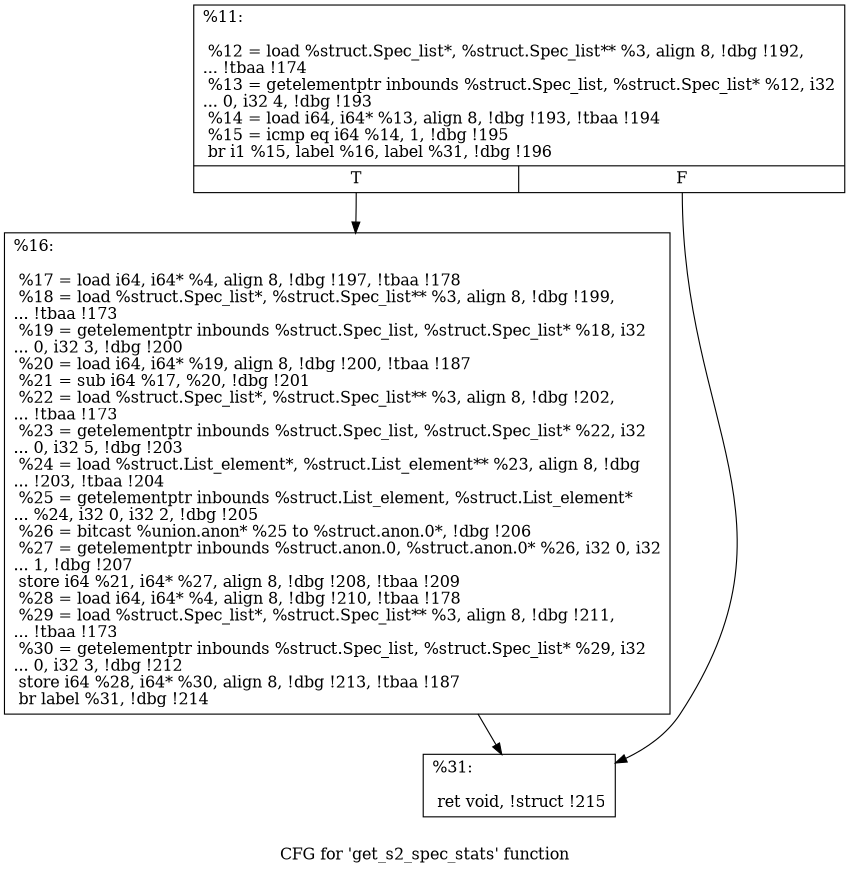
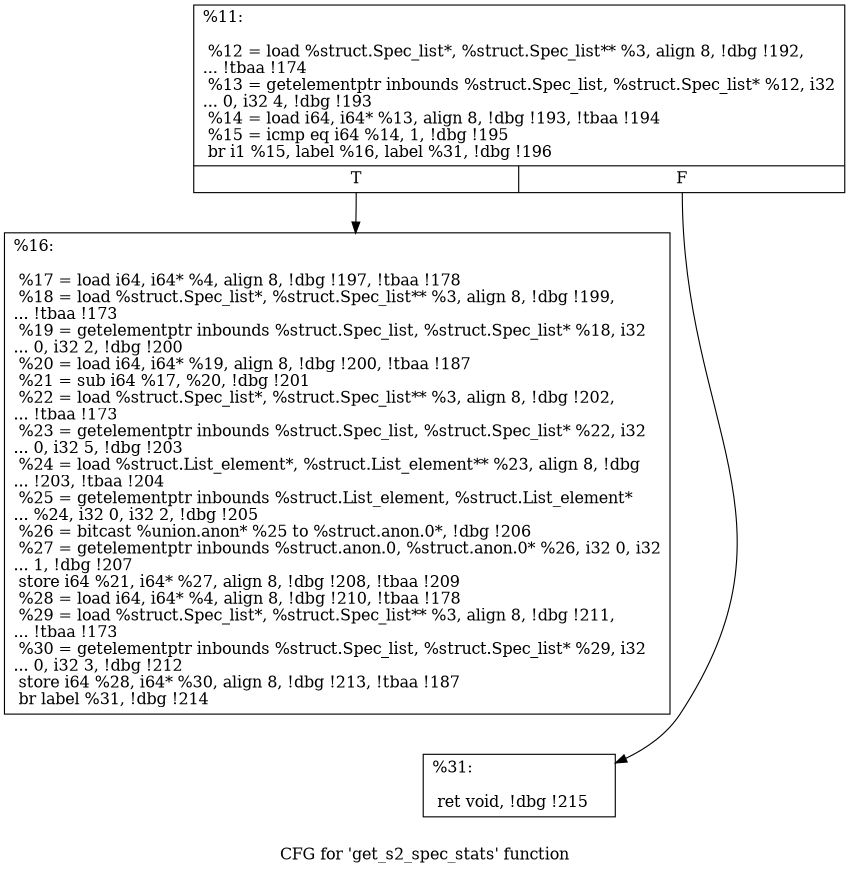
node "%16:": text "... 0, i32 3, !dbg !200" -> "... 0, i32 2, !dbg !200"
edge "%16:" -> "%31:": removed
node "%31:": text "ret void, !struct !215" -> "ret void, !dbg !215"
